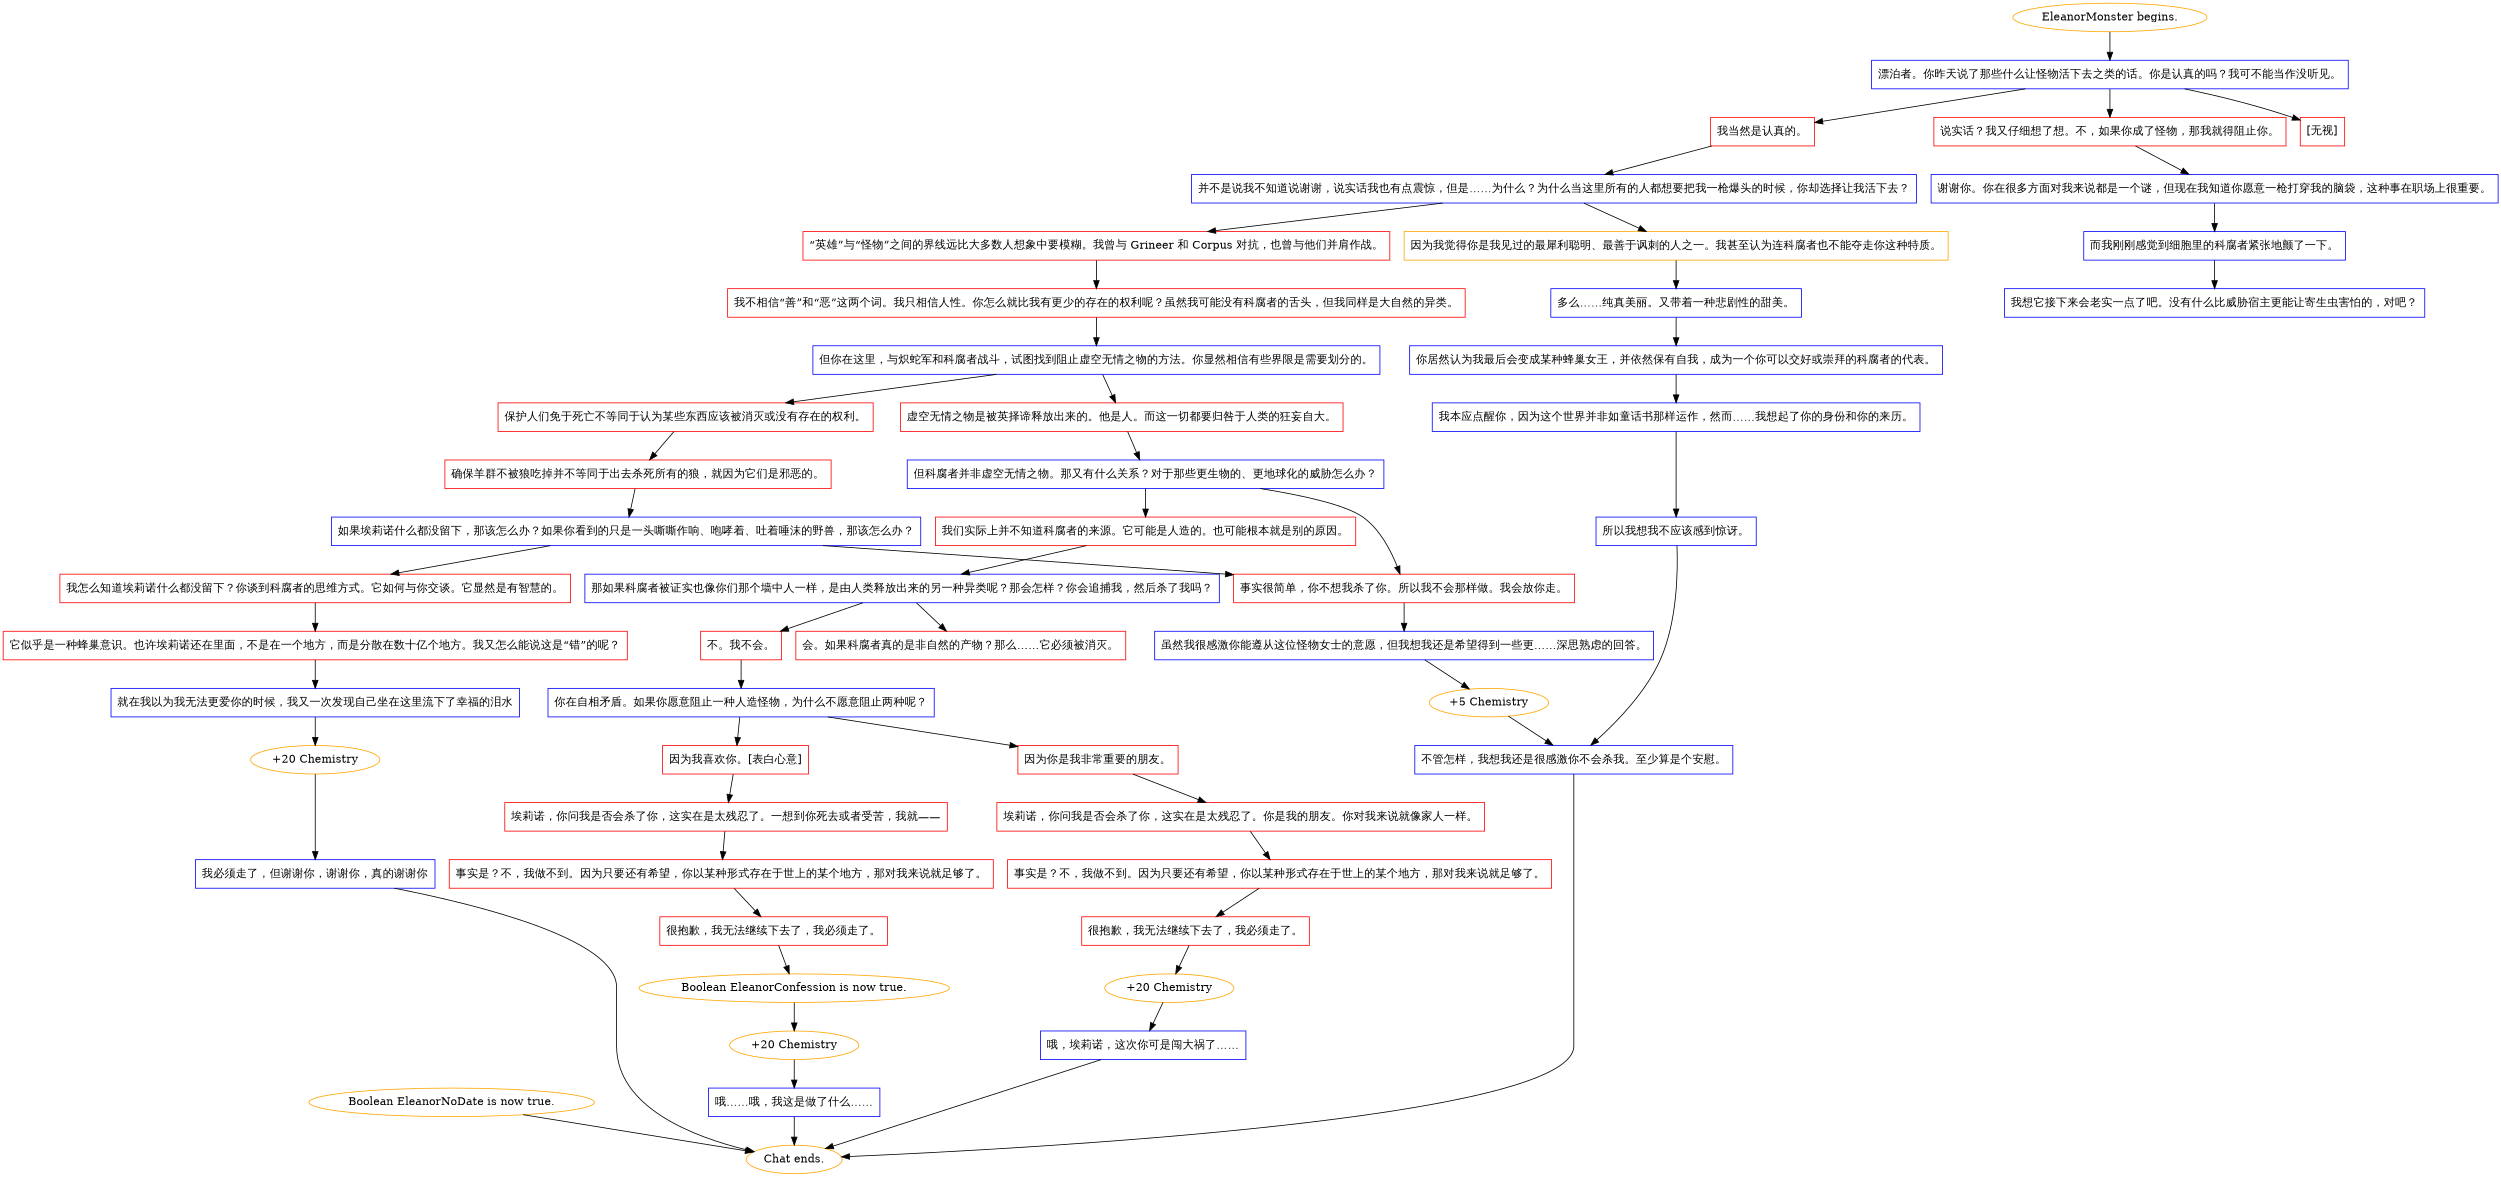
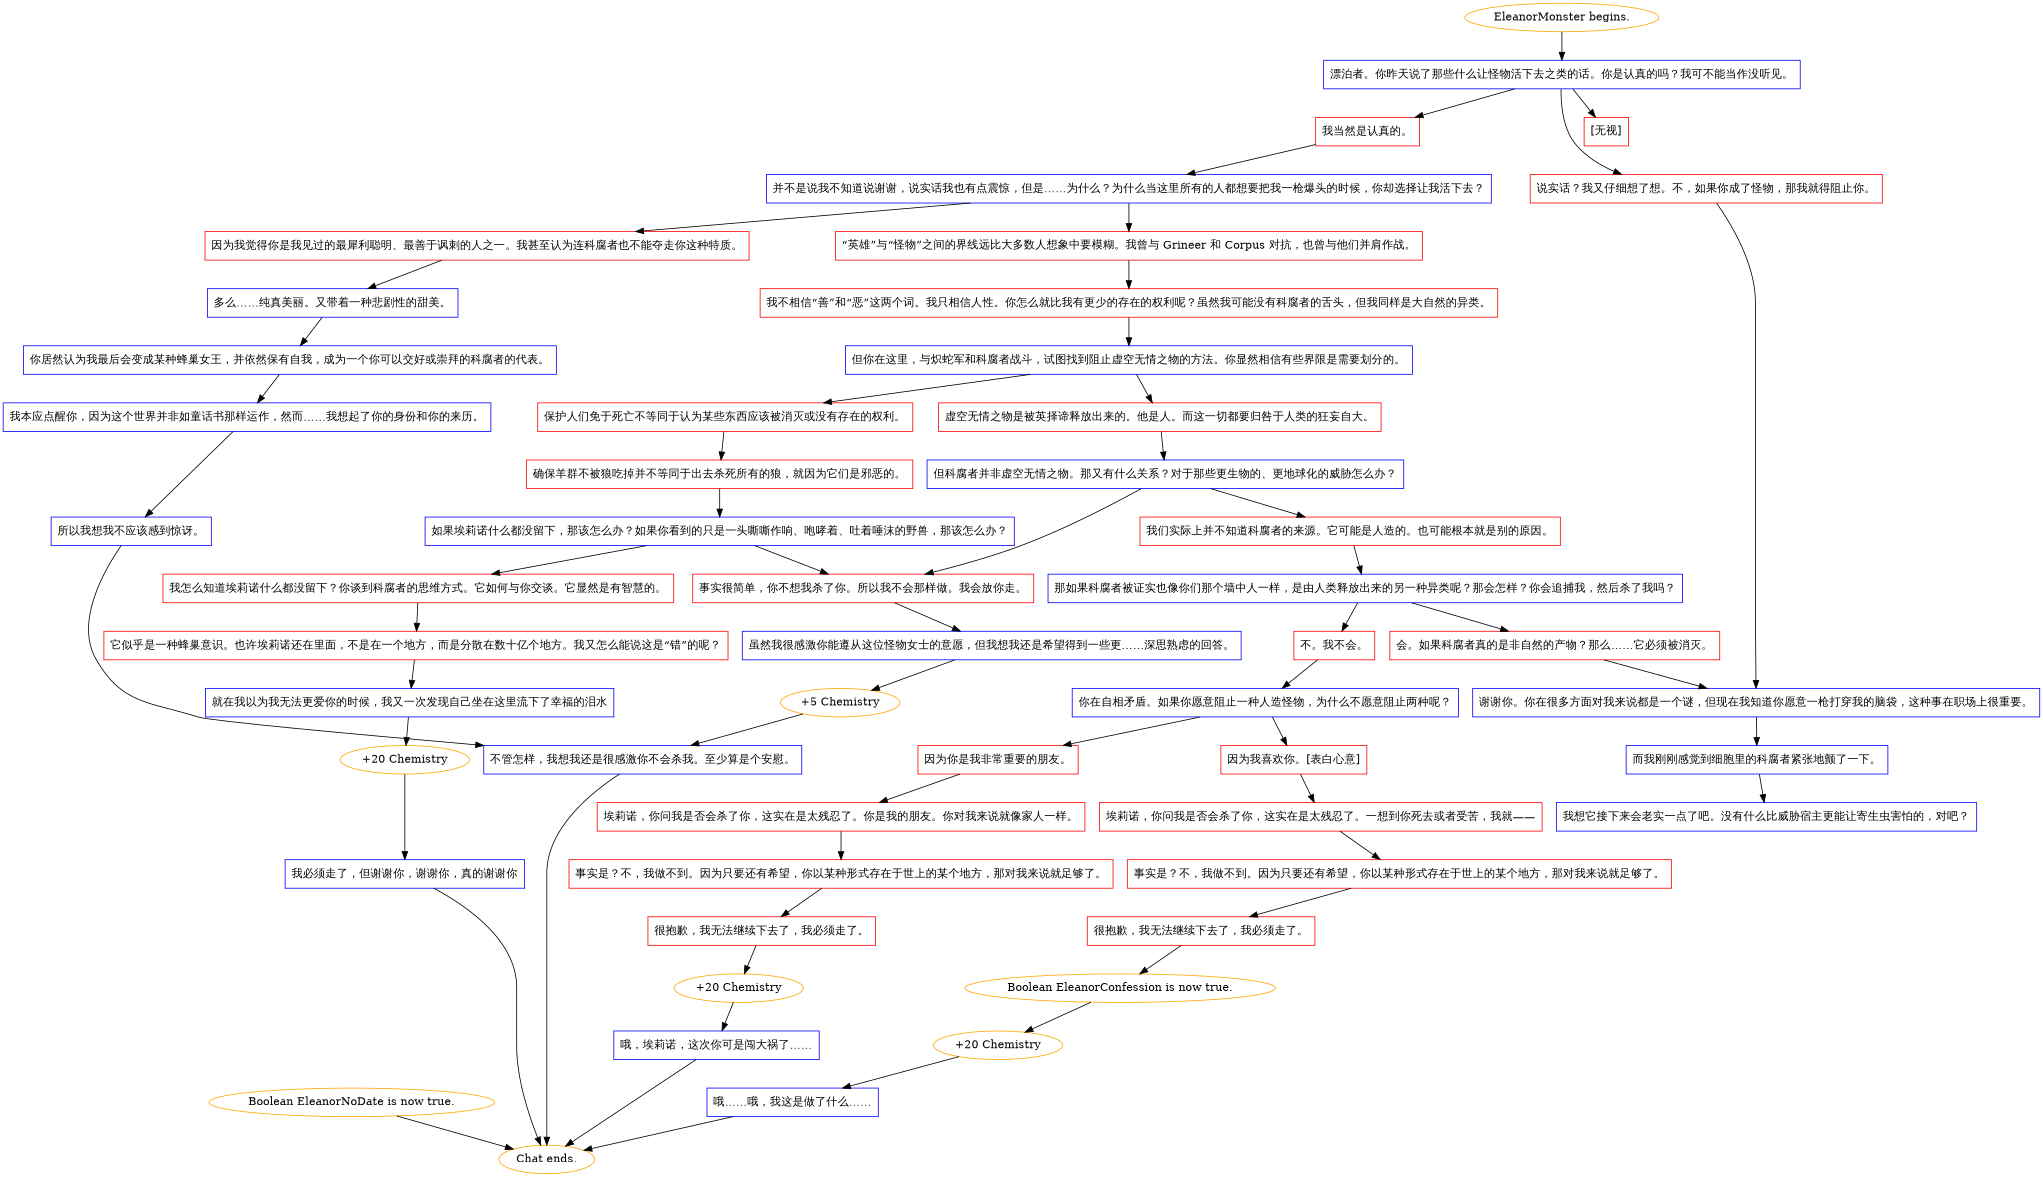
node "因为我觉得你是我见过的最犀利聪明、最善于讽刺的人之一。我甚至认为连科腐者也不能夺走你这种特质。": color orange -> red
edge "会。如果科腐者真的是非自然的产物？那么……它必须被消灭。" -> "谢谢你。你在很多方面对我来说都是一个谜，但现在我知道你愿意一枪打穿我的脑袋，这种事在职场上很重要。": added
